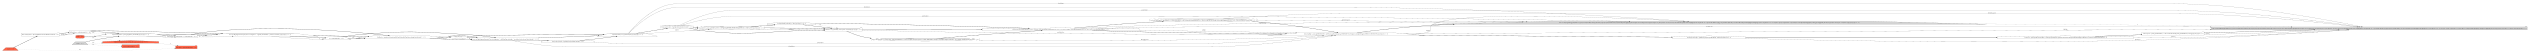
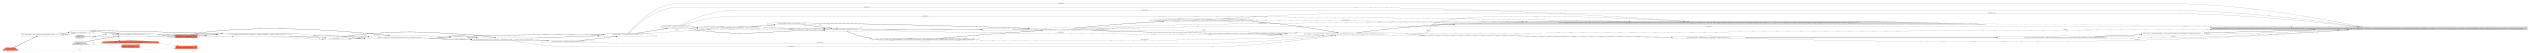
node "fieldTypeName == null@@@6@@@['1', '0', '1']": fillcolor white -> tomato
node "create['1', '0', '0']": fillcolor tomato -> lightgray
